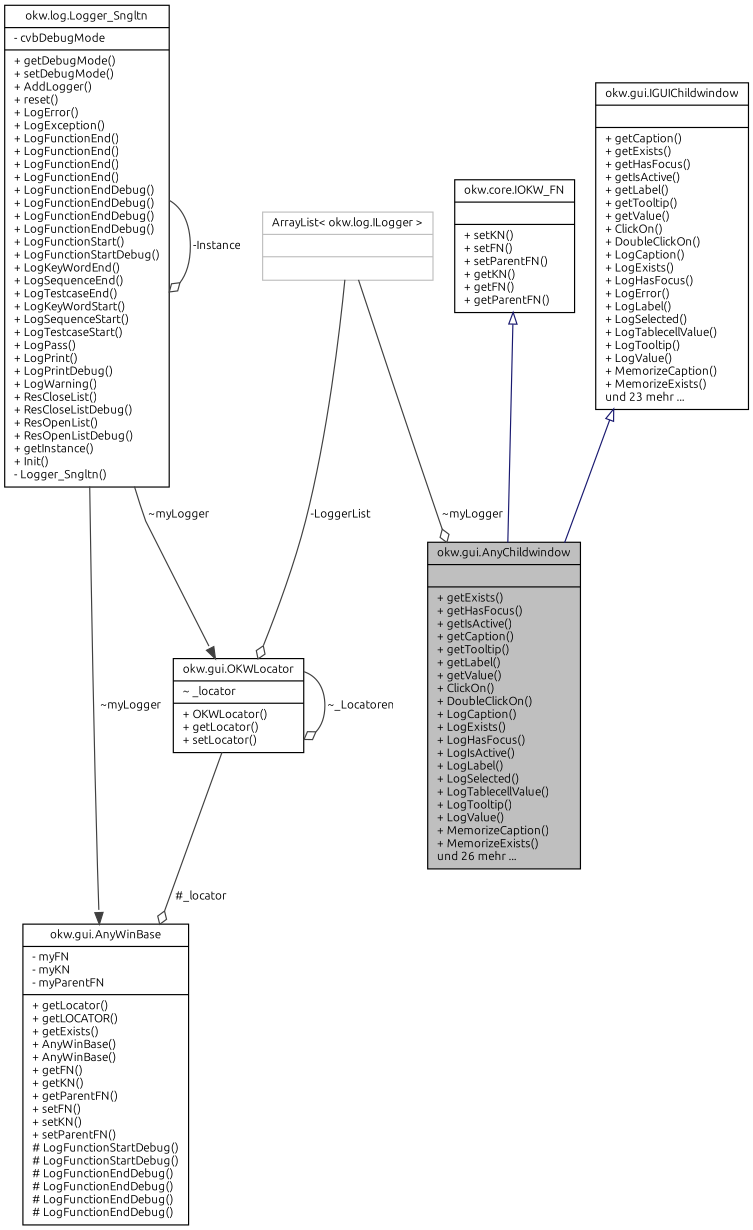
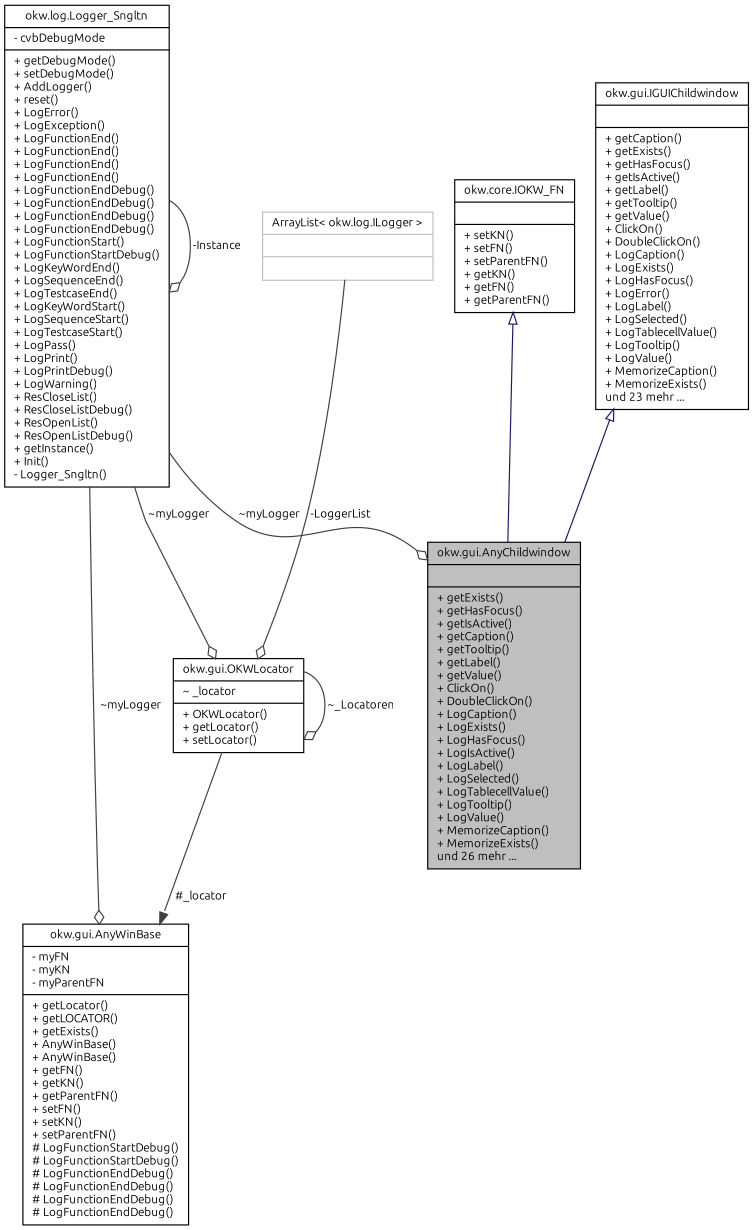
edge "ArrayList< okw.log.ILogger >" -> "okw.gui.AnyChildwindow": now "okw.log.Logger_Sngltn" -> "okw.gui.AnyChildwindow"
edge "okw.log.Logger_Sngltn" -> "okw.gui.OKWLocator": arrowhead normal -> odiamond
edge "okw.log.Logger_Sngltn" -> "okw.gui.AnyWinBase": arrowhead normal -> odiamond
edge "okw.gui.OKWLocator" -> "okw.gui.AnyWinBase": arrowhead odiamond -> normal
